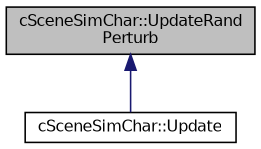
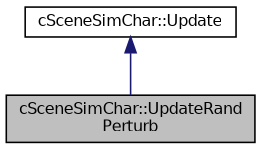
edge "cSceneSimChar::Update" -> "cSceneSimChar::UpdateRand Perturb": reversed
